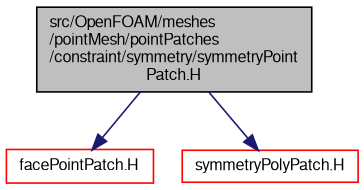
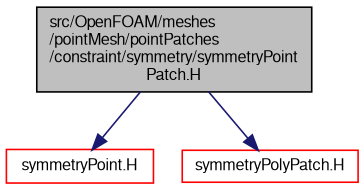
node "facePointPatch.H": label "facePointPatch.H" -> "symmetryPoint.H"
